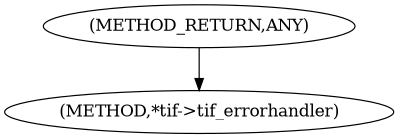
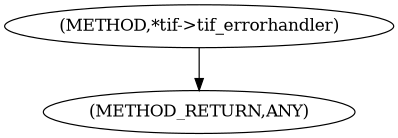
edge "(METHOD_RETURN,ANY)" -> "(METHOD,*tif->tif_errorhandler)": reversed
